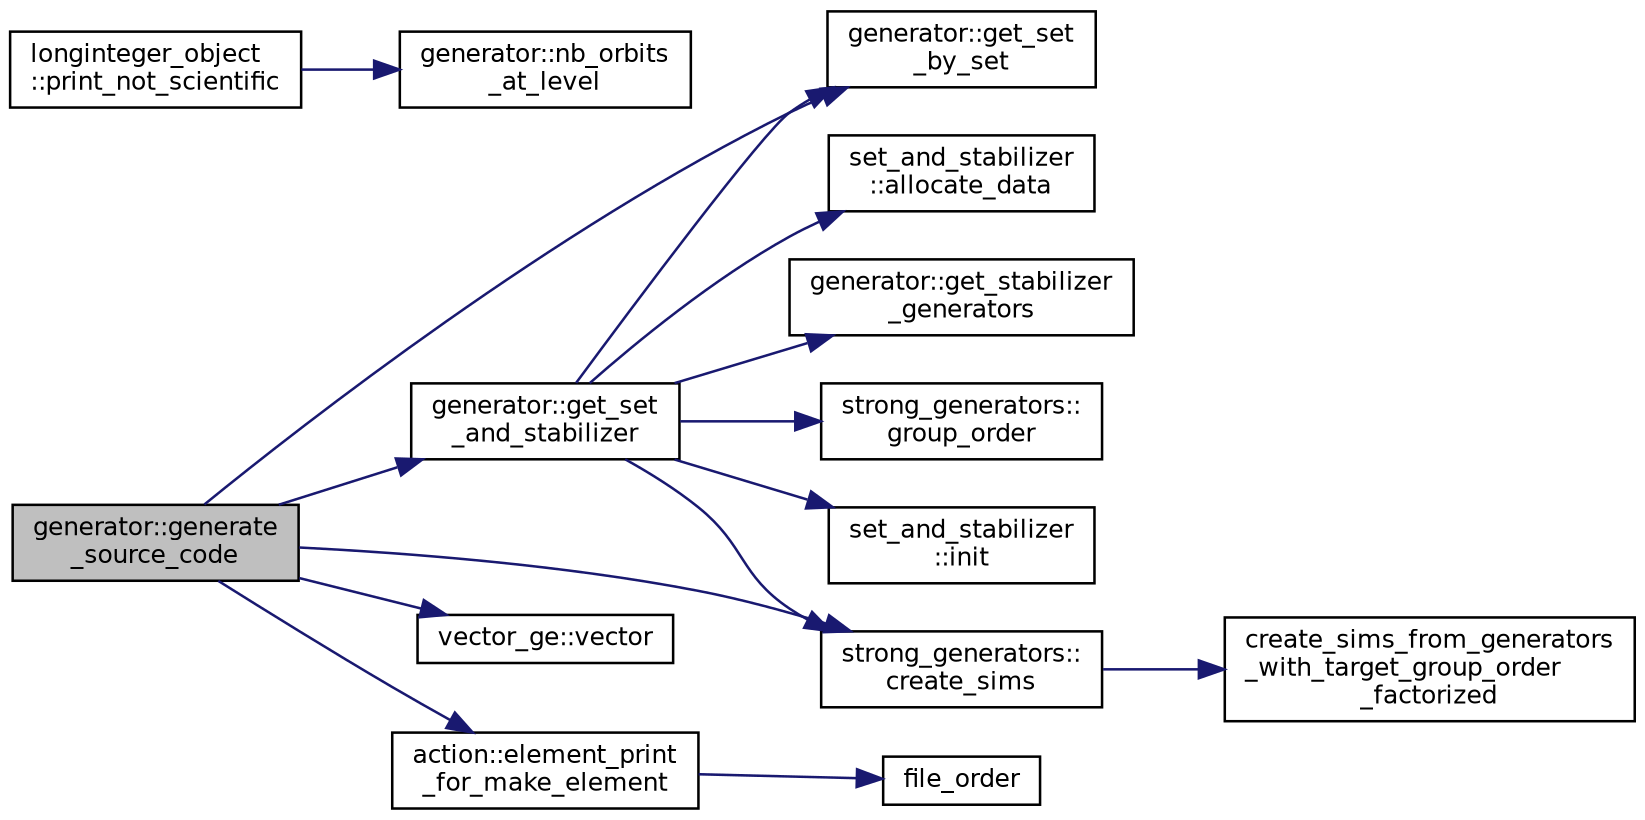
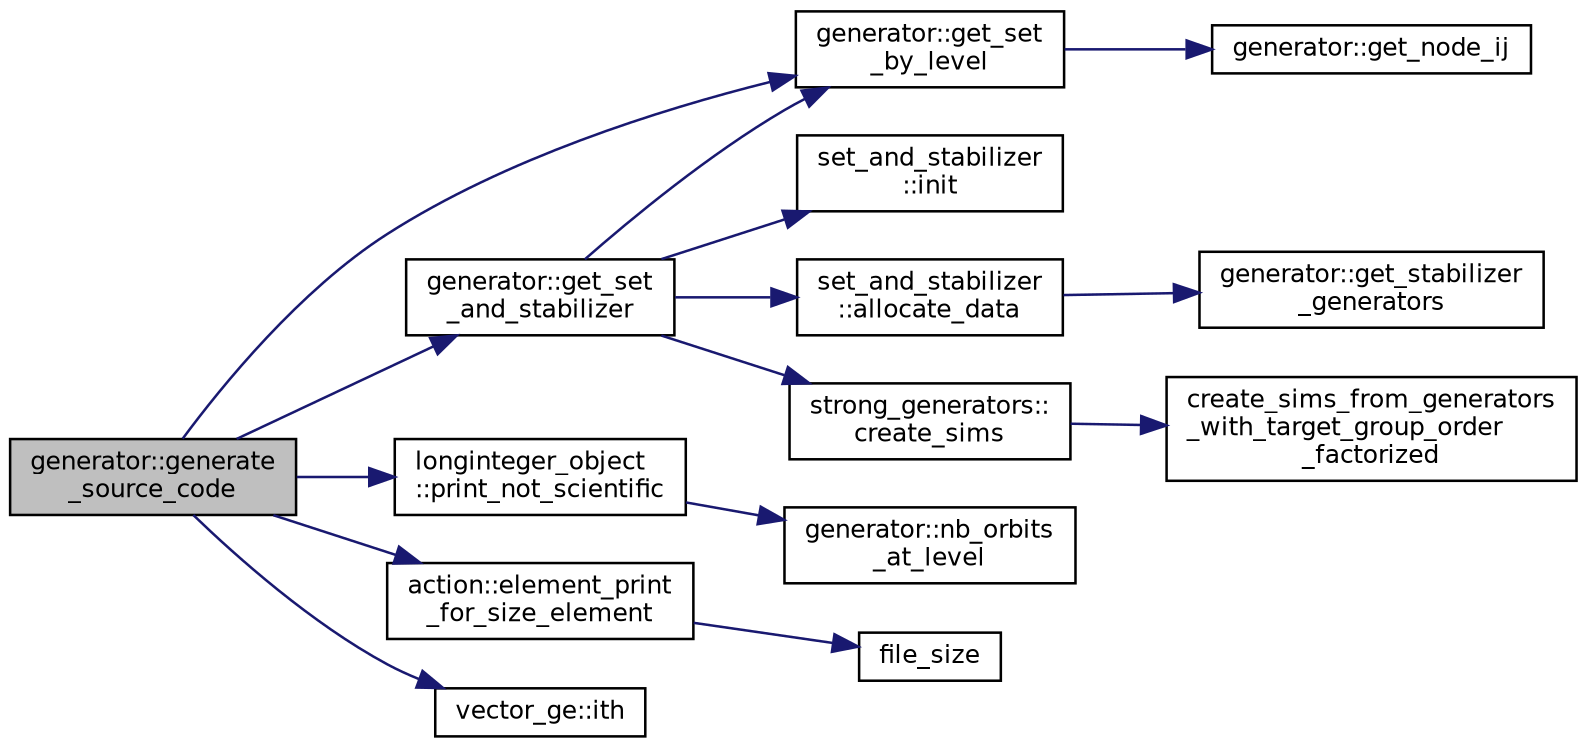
node "generator::get_set _by_set": label "generator::get_set _by_set" -> "generator::get_set _by_level"
node "generator::get_node_ij": added
edge "generator::get_set _and_stabilizer" -> "generator::get_stabilizer _generators": now "set_and_stabilizer ::allocate_data" -> "generator::get_stabilizer _generators"
node "strong_generators:: group_order": removed
edge "generator::generate _source_code" -> "strong_generators:: create_sims": now "generator::generate _source_code" -> "longinteger_object ::print_not_scientific"
node "vector_ge::vector": label "vector_ge::vector" -> "vector_ge::ith"
node "action::element_print _for_make_element": label "action::element_print _for_make_element" -> "action::element_print _for_size_element"
node "file_order": label "file_order" -> "file_size"
